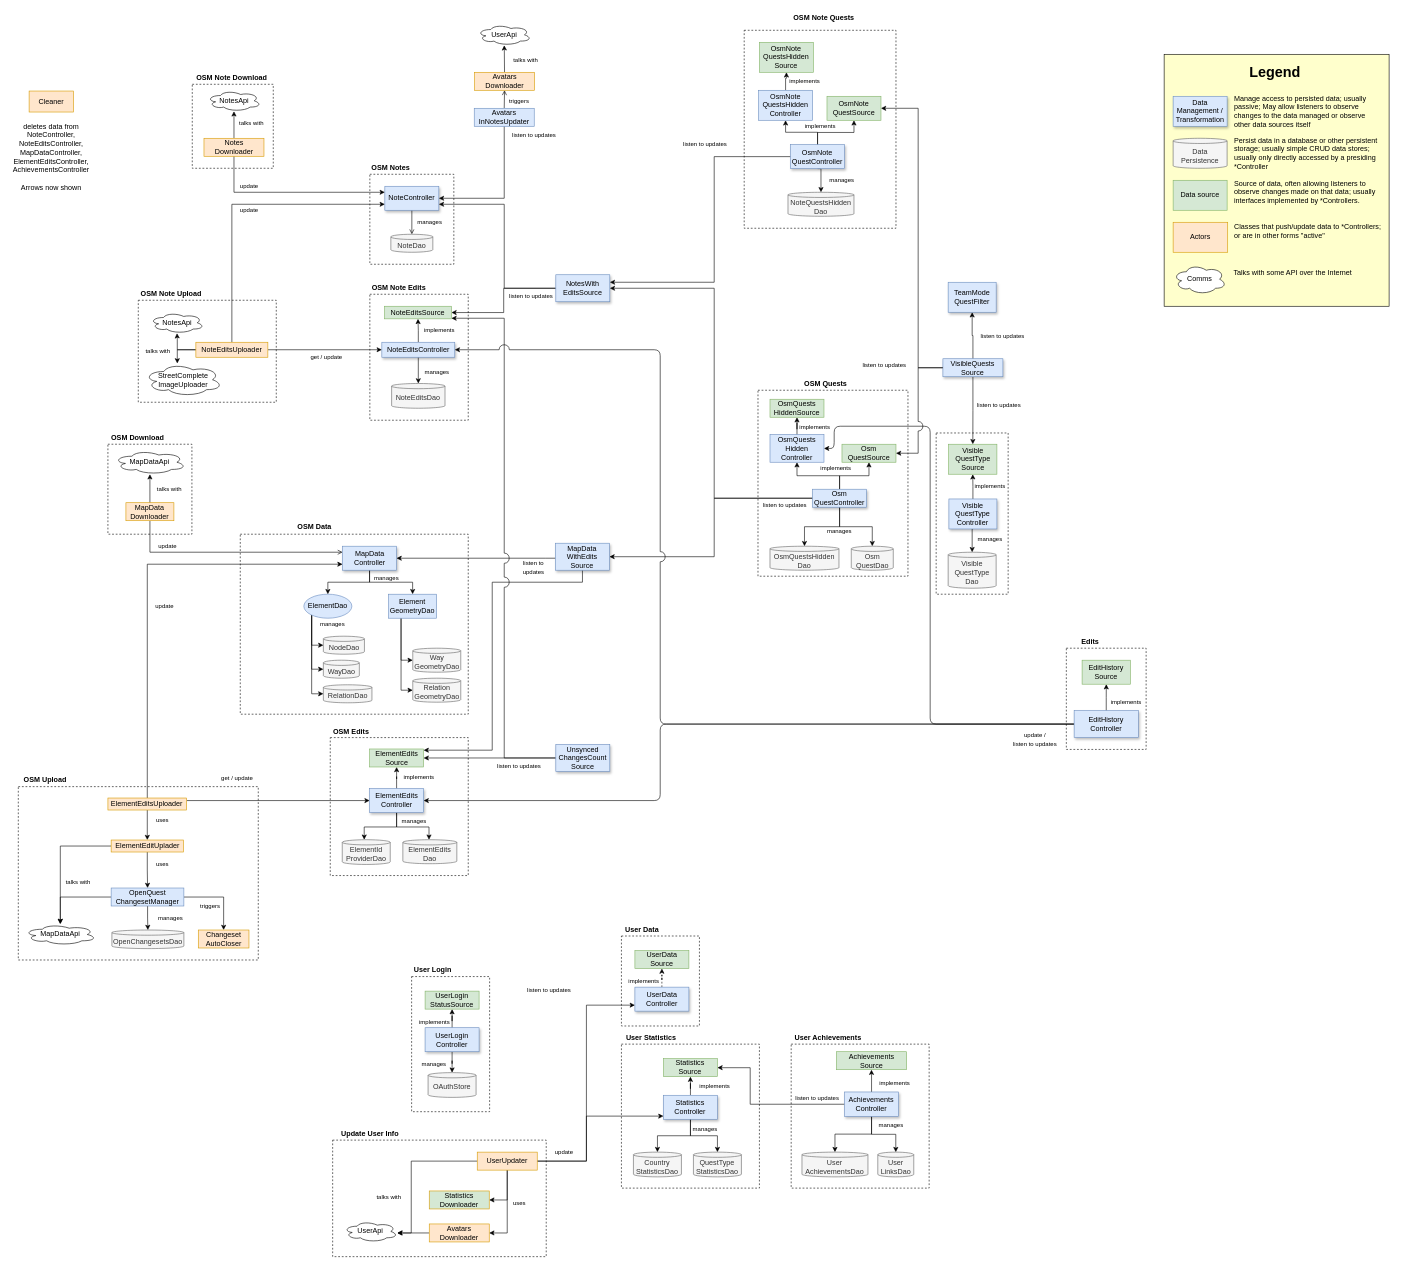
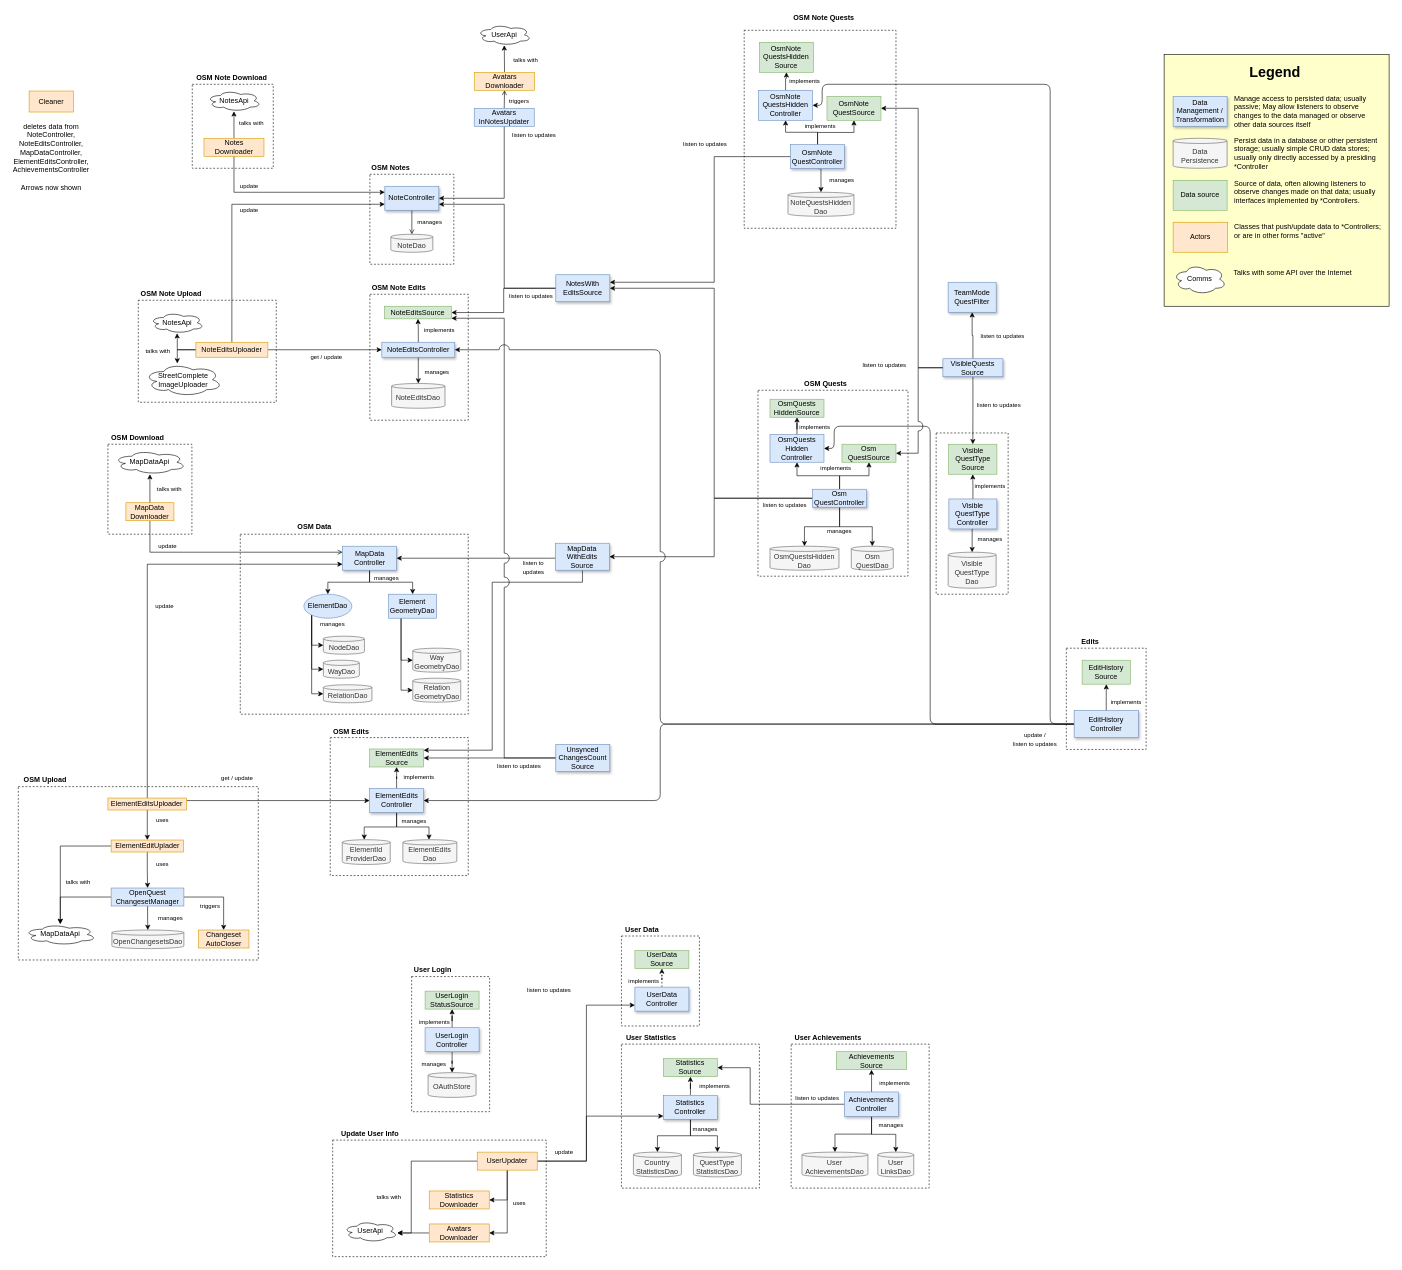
edge "EditHistory Controller" -> "OsmNote QuestsHidden Controller": added
node "Statistics Downloader": fillcolor #d5e8d4 -> #ffe6cc
